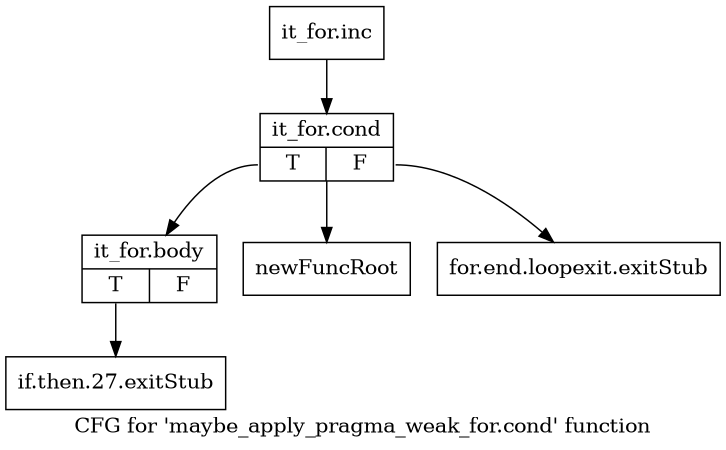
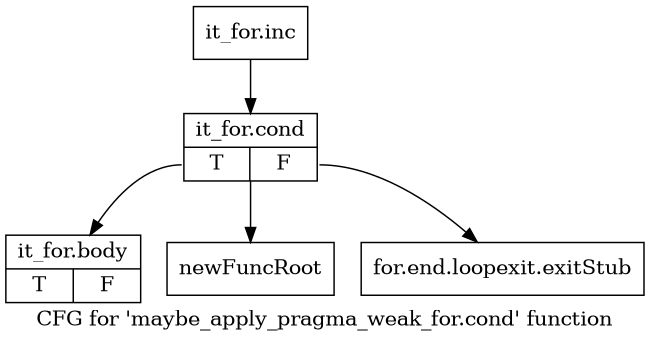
node "if.then.27.exitStub": removed
